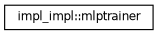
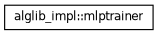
node "impl_impl::mlptrainer": label "impl_impl::mlptrainer" -> "alglib_impl::mlptrainer"
